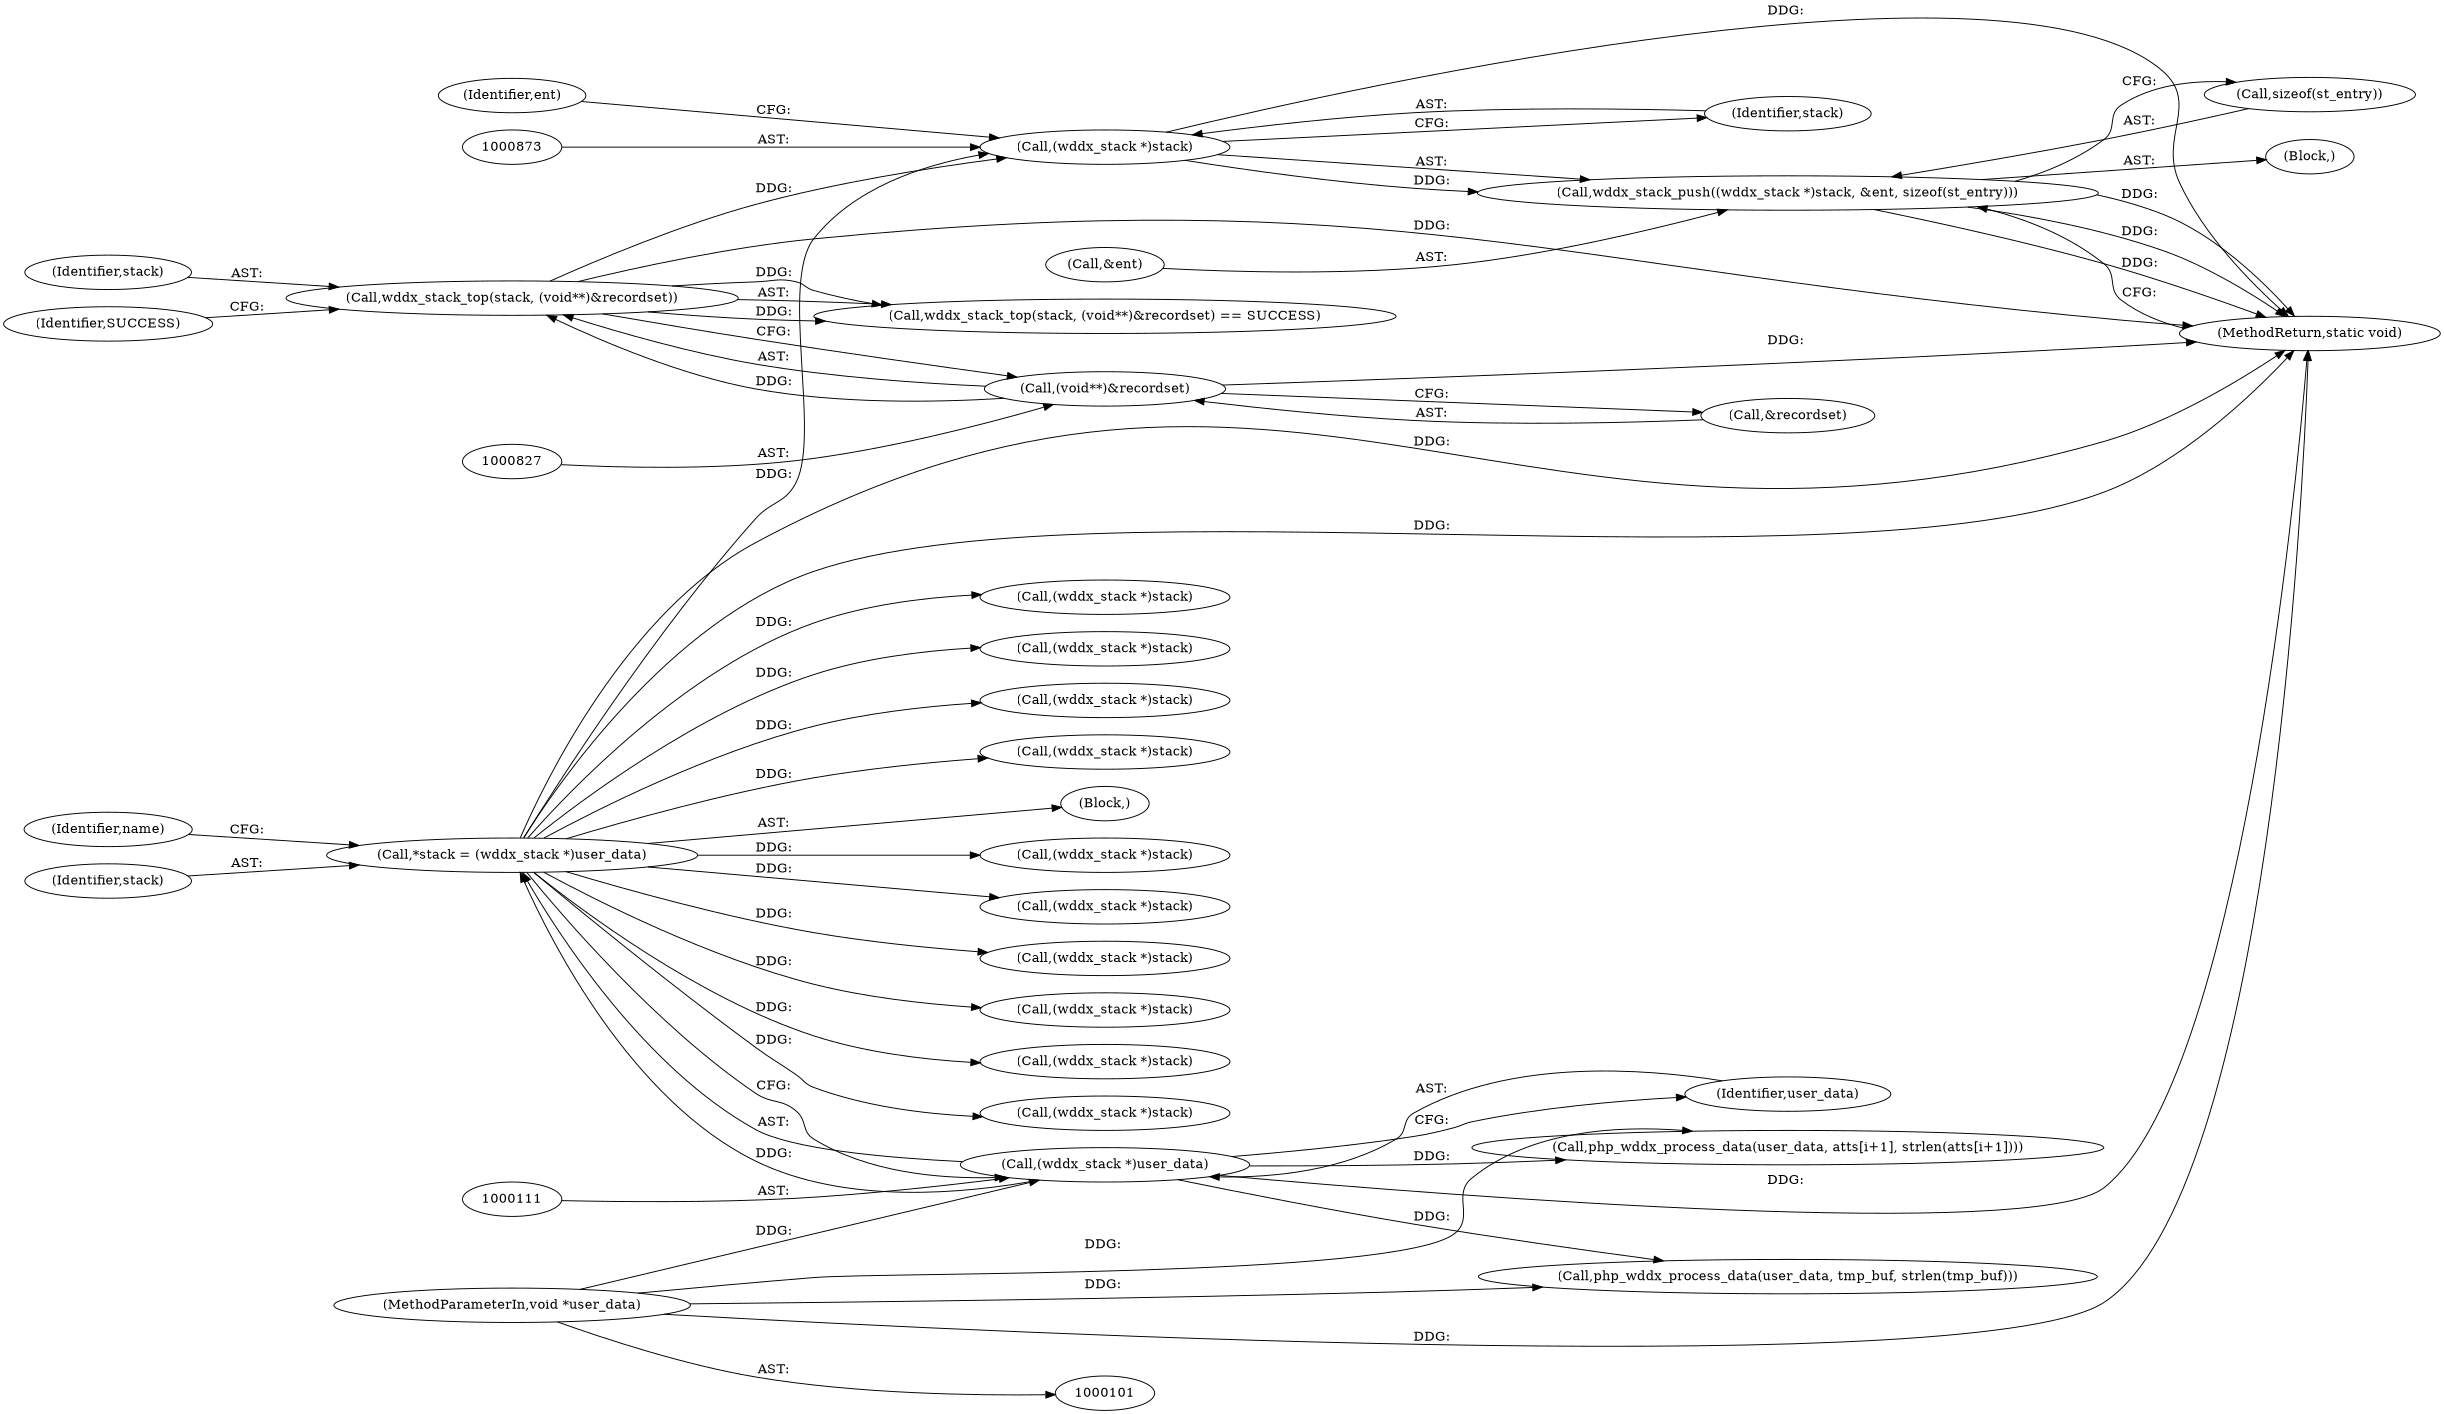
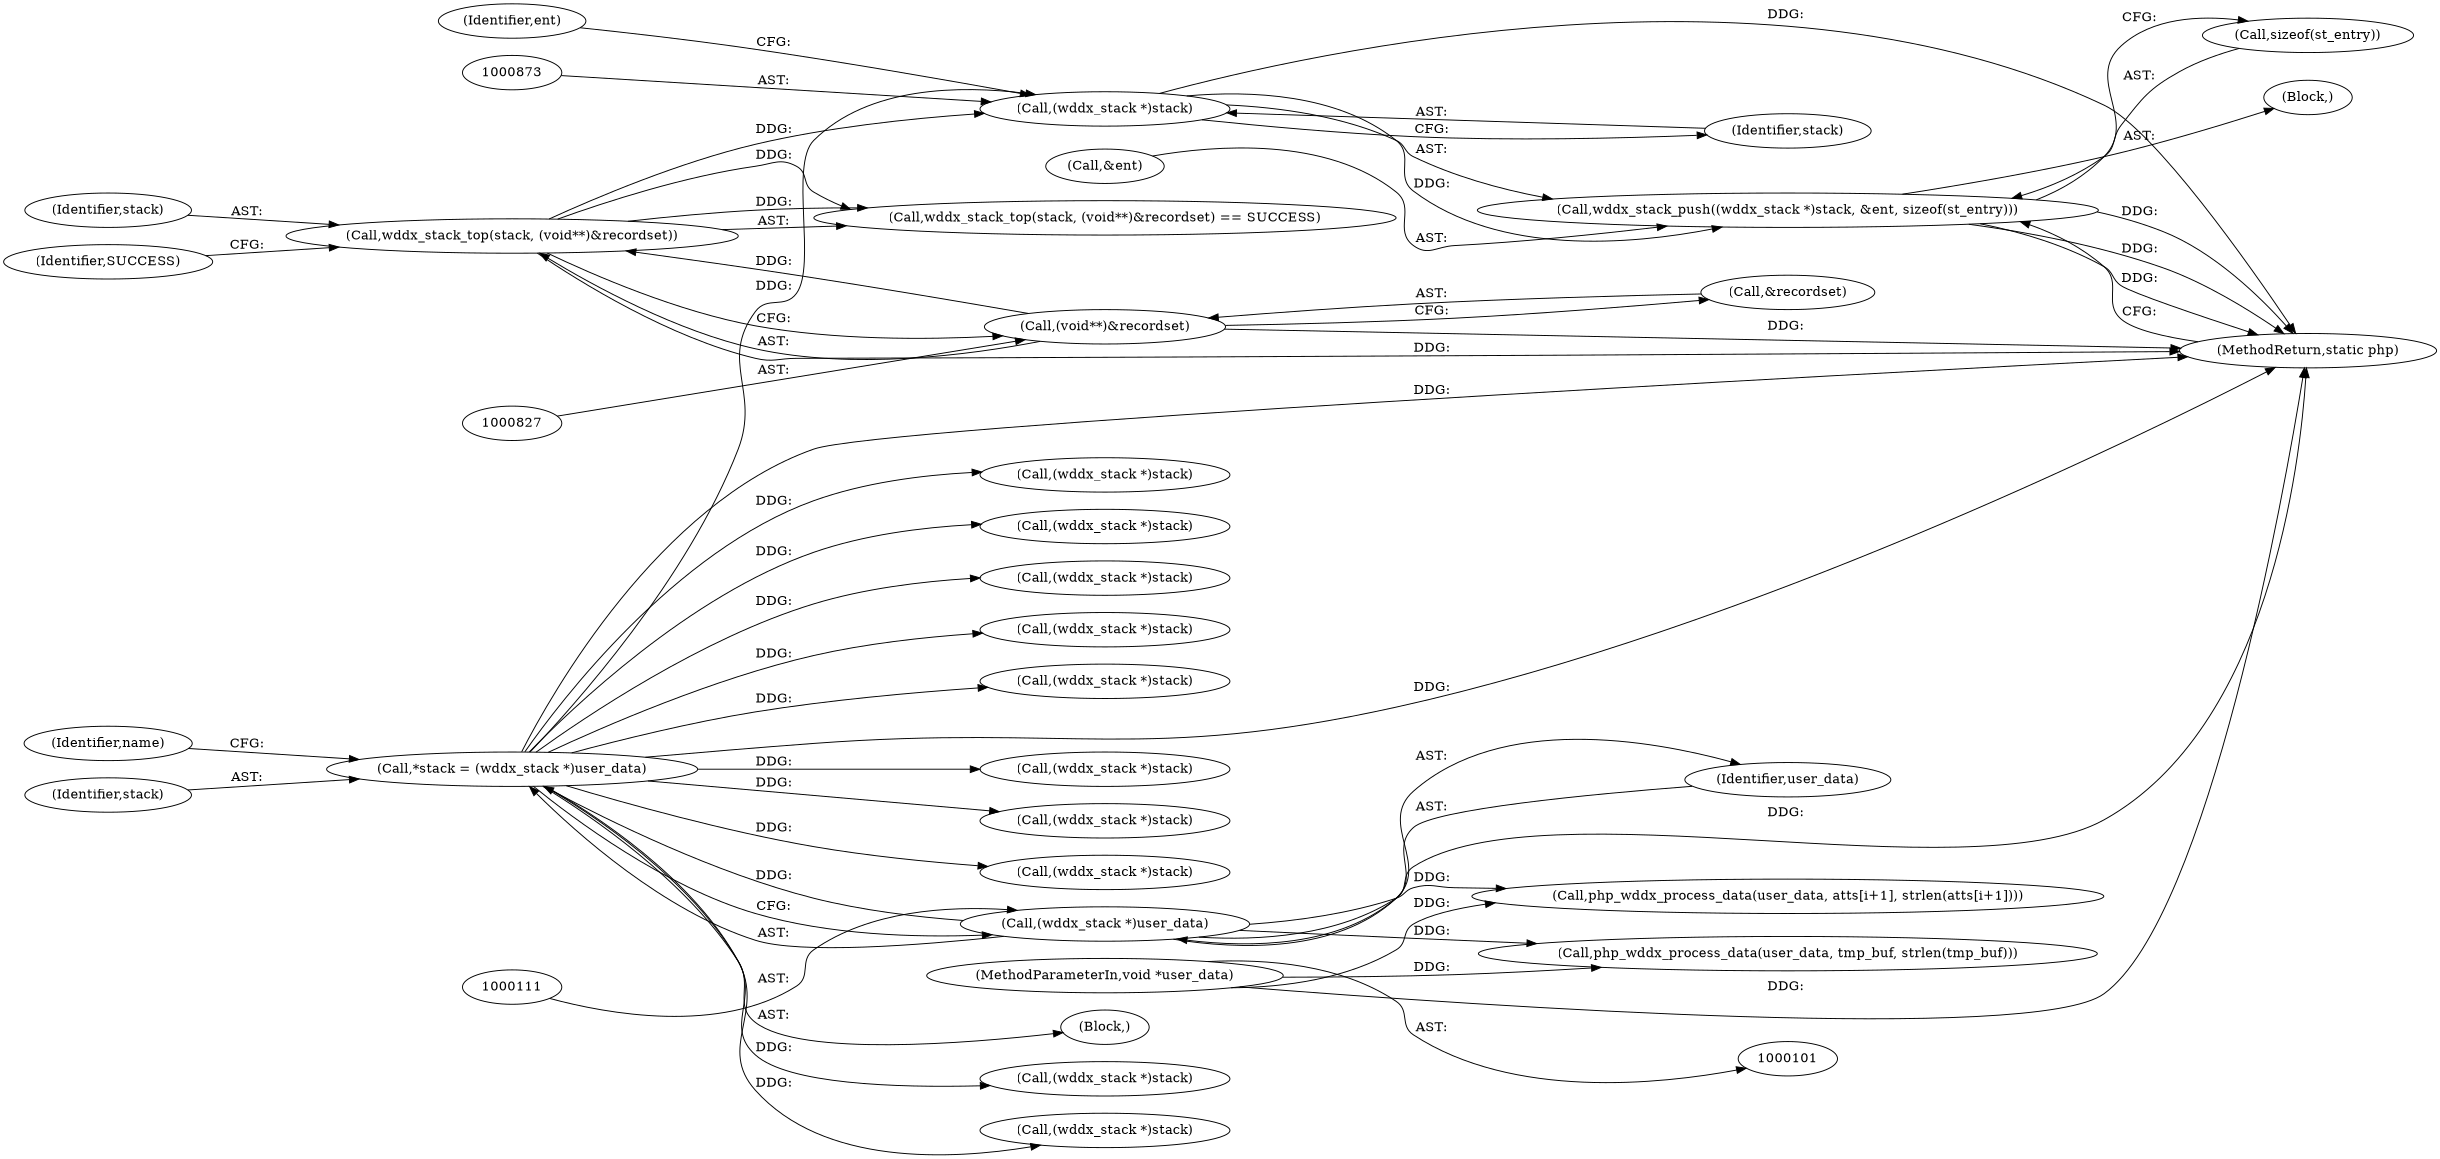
node "(MethodReturn,static void)": label "(MethodReturn,static void)" -> "(MethodReturn,static php)"
edge "(Call,(wddx_stack *)user_data)" -> "(Identifier,user_data)": label "CFG: " -> "AST: "
edge "(MethodParameterIn,void *user_data)" -> "(Call,(wddx_stack *)user_data)": removed, label "DDG:"
